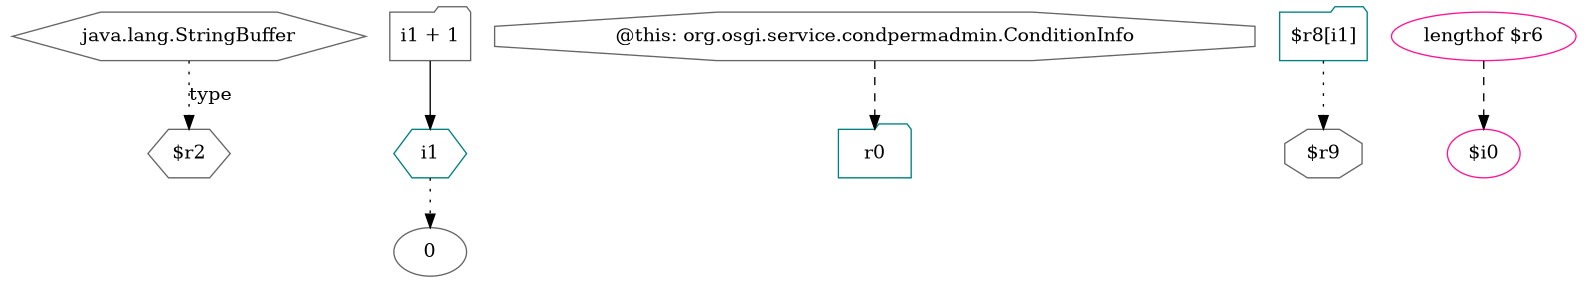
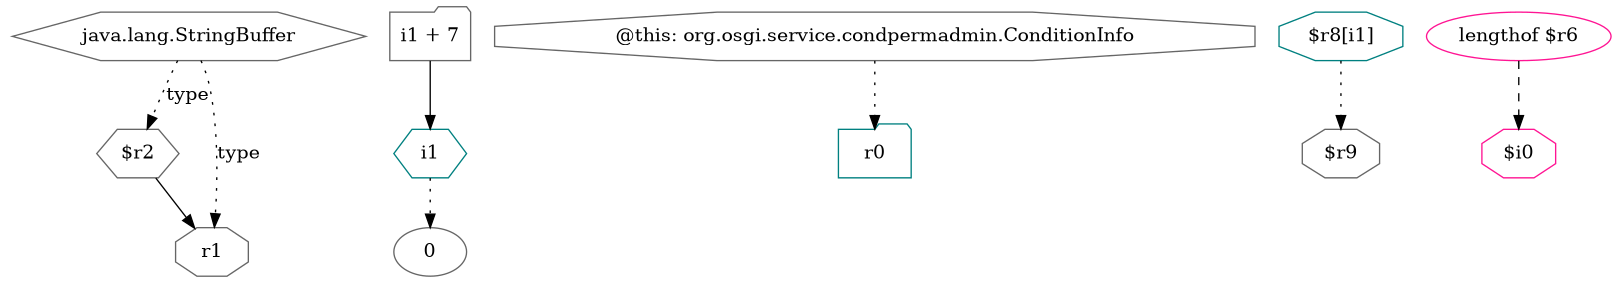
node "i1 + 1": label "i1 + 1" -> "i1 + 7"
node "$r8[i1]": shape folder -> octagon
edge "@this: org.osgi.service.condpermadmin.ConditionInfo" -> "r0": style dashed -> dotted
node "$i0": shape ellipse -> octagon
node "r1": added
